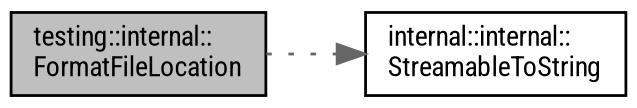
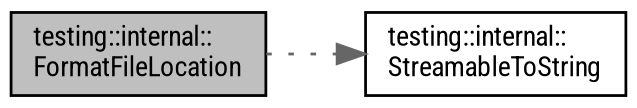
node "internal::internal:: StreamableToString": label "internal::internal:: StreamableToString" -> "testing::internal:: StreamableToString"
